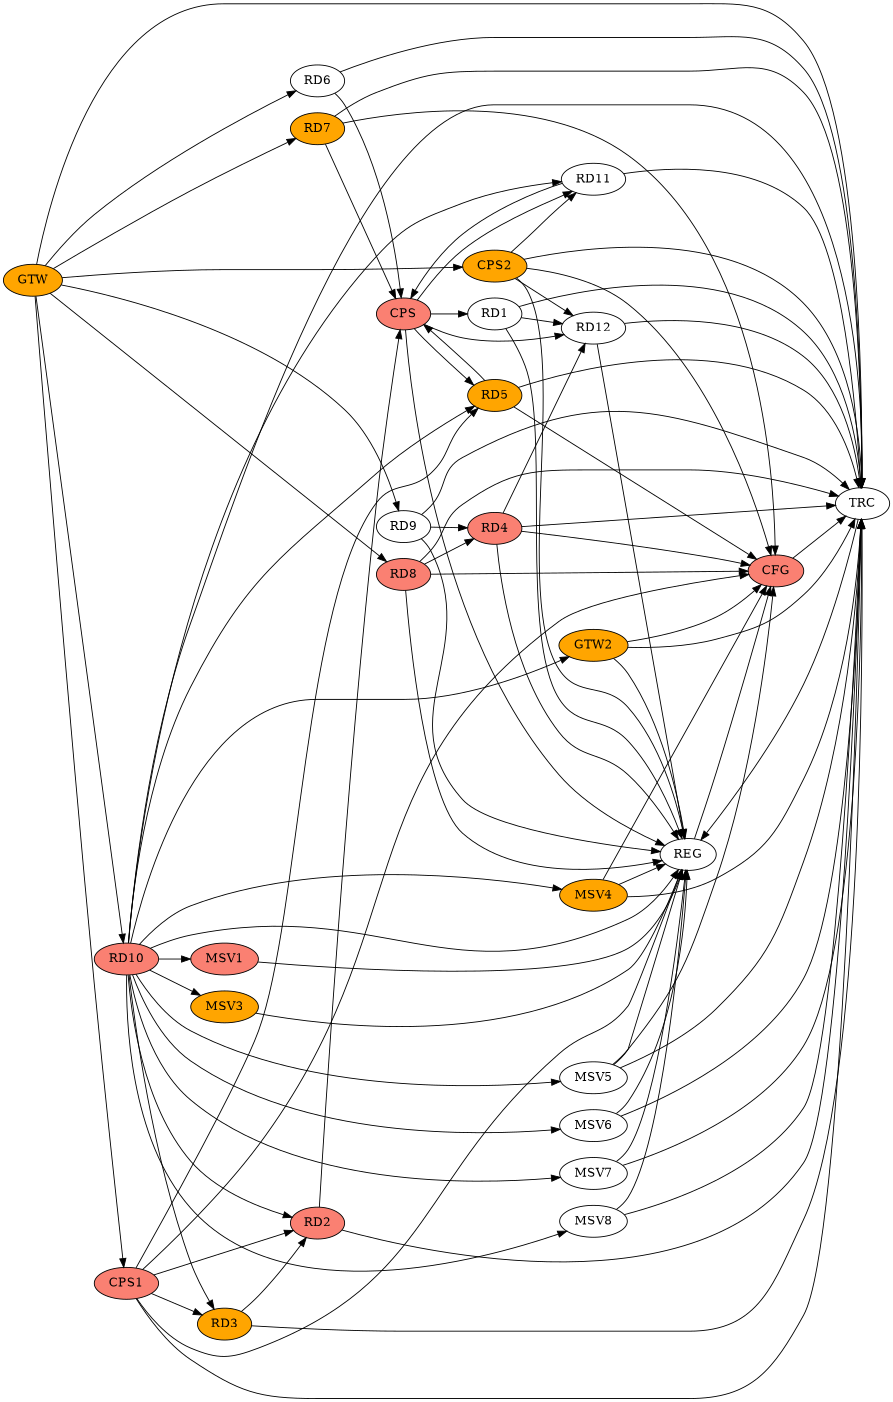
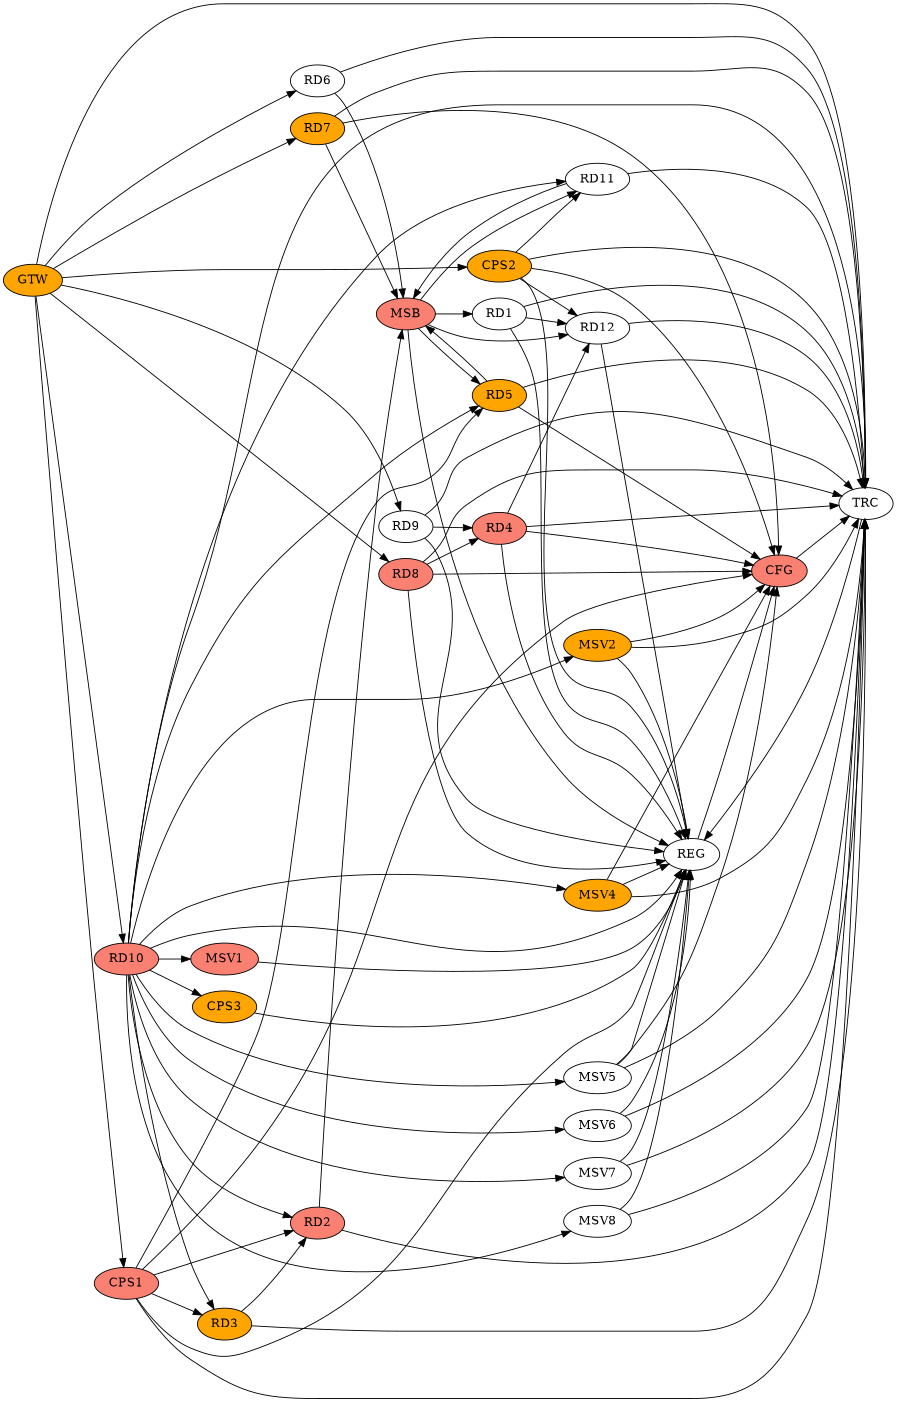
node "CPS": label "CPS" -> "MSB"
node "GTW2": label "GTW2" -> "MSV2"
node "MSV3": label "MSV3" -> "CPS3"
